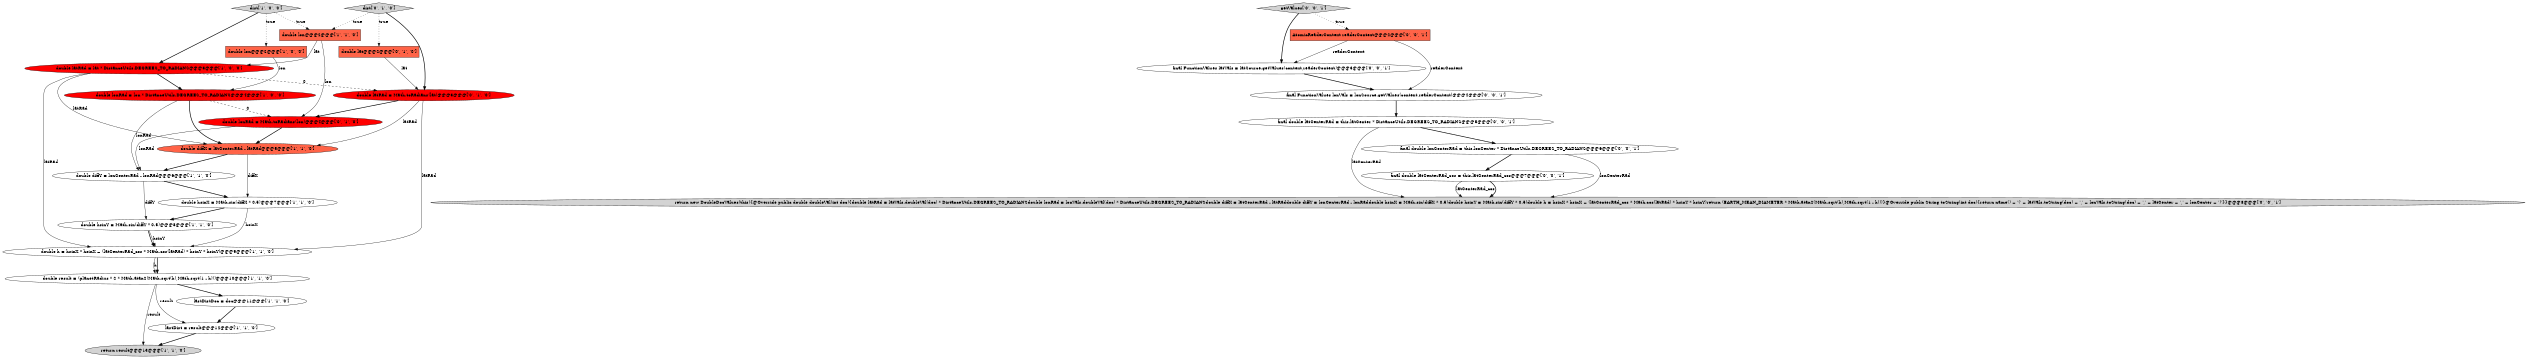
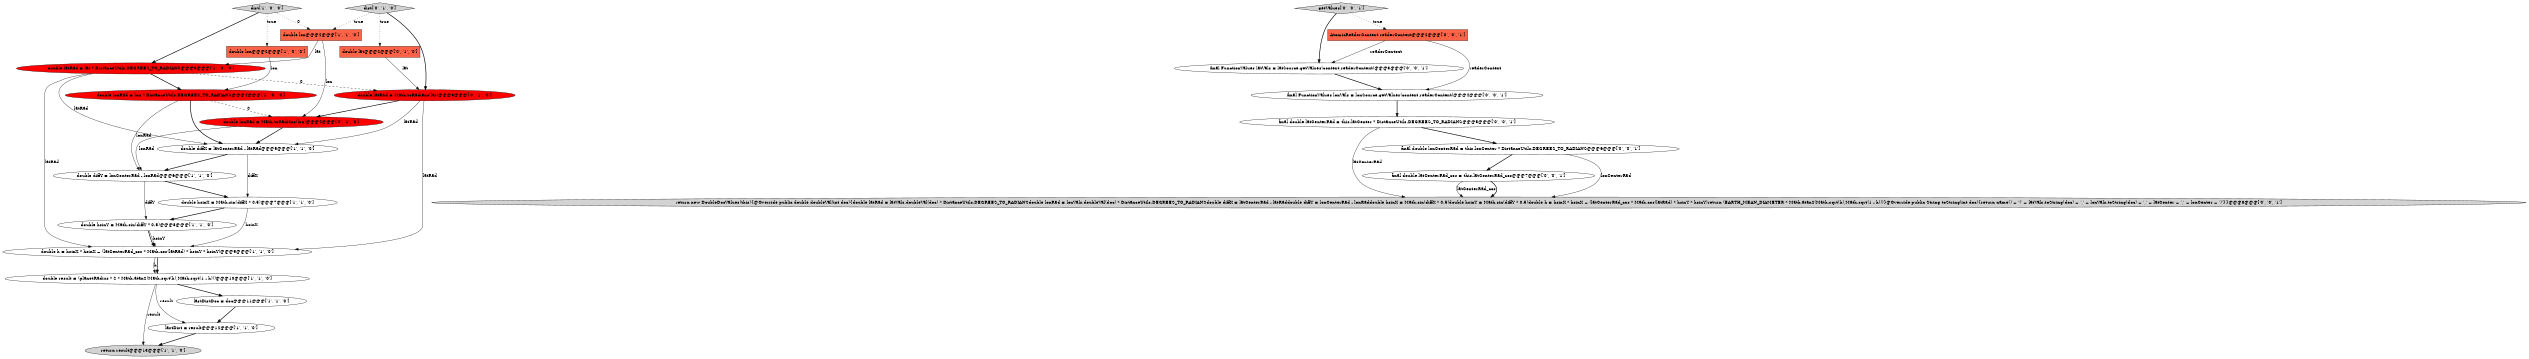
edge "dist['1', '0', '0']" -> "double lon@@@2@@@['1', '1', '0']": label "true" -> "0"
node "double diffX = latCenterRad - latRad@@@5@@@['1', '1', '0']": fillcolor tomato -> white
